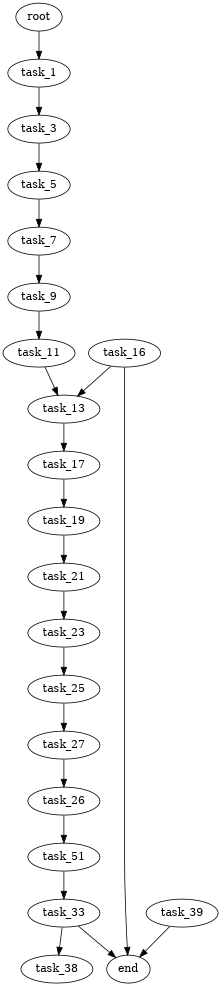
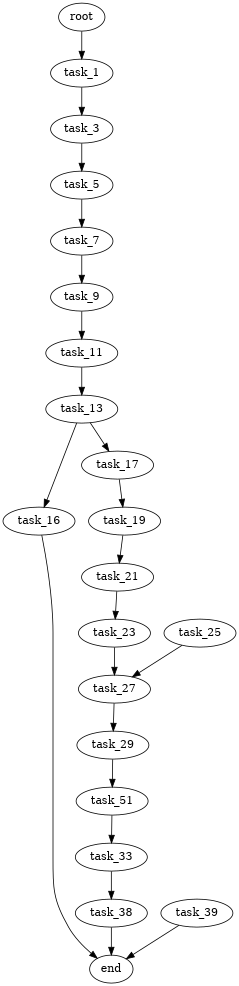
edge "task_16" -> "task_13": reversed
edge "task_23" -> "task_25": now "task_23" -> "task_27"
node "task_26": label "task_26" -> "task_29"
edge "task_33" -> "end": now "task_38" -> "end"
